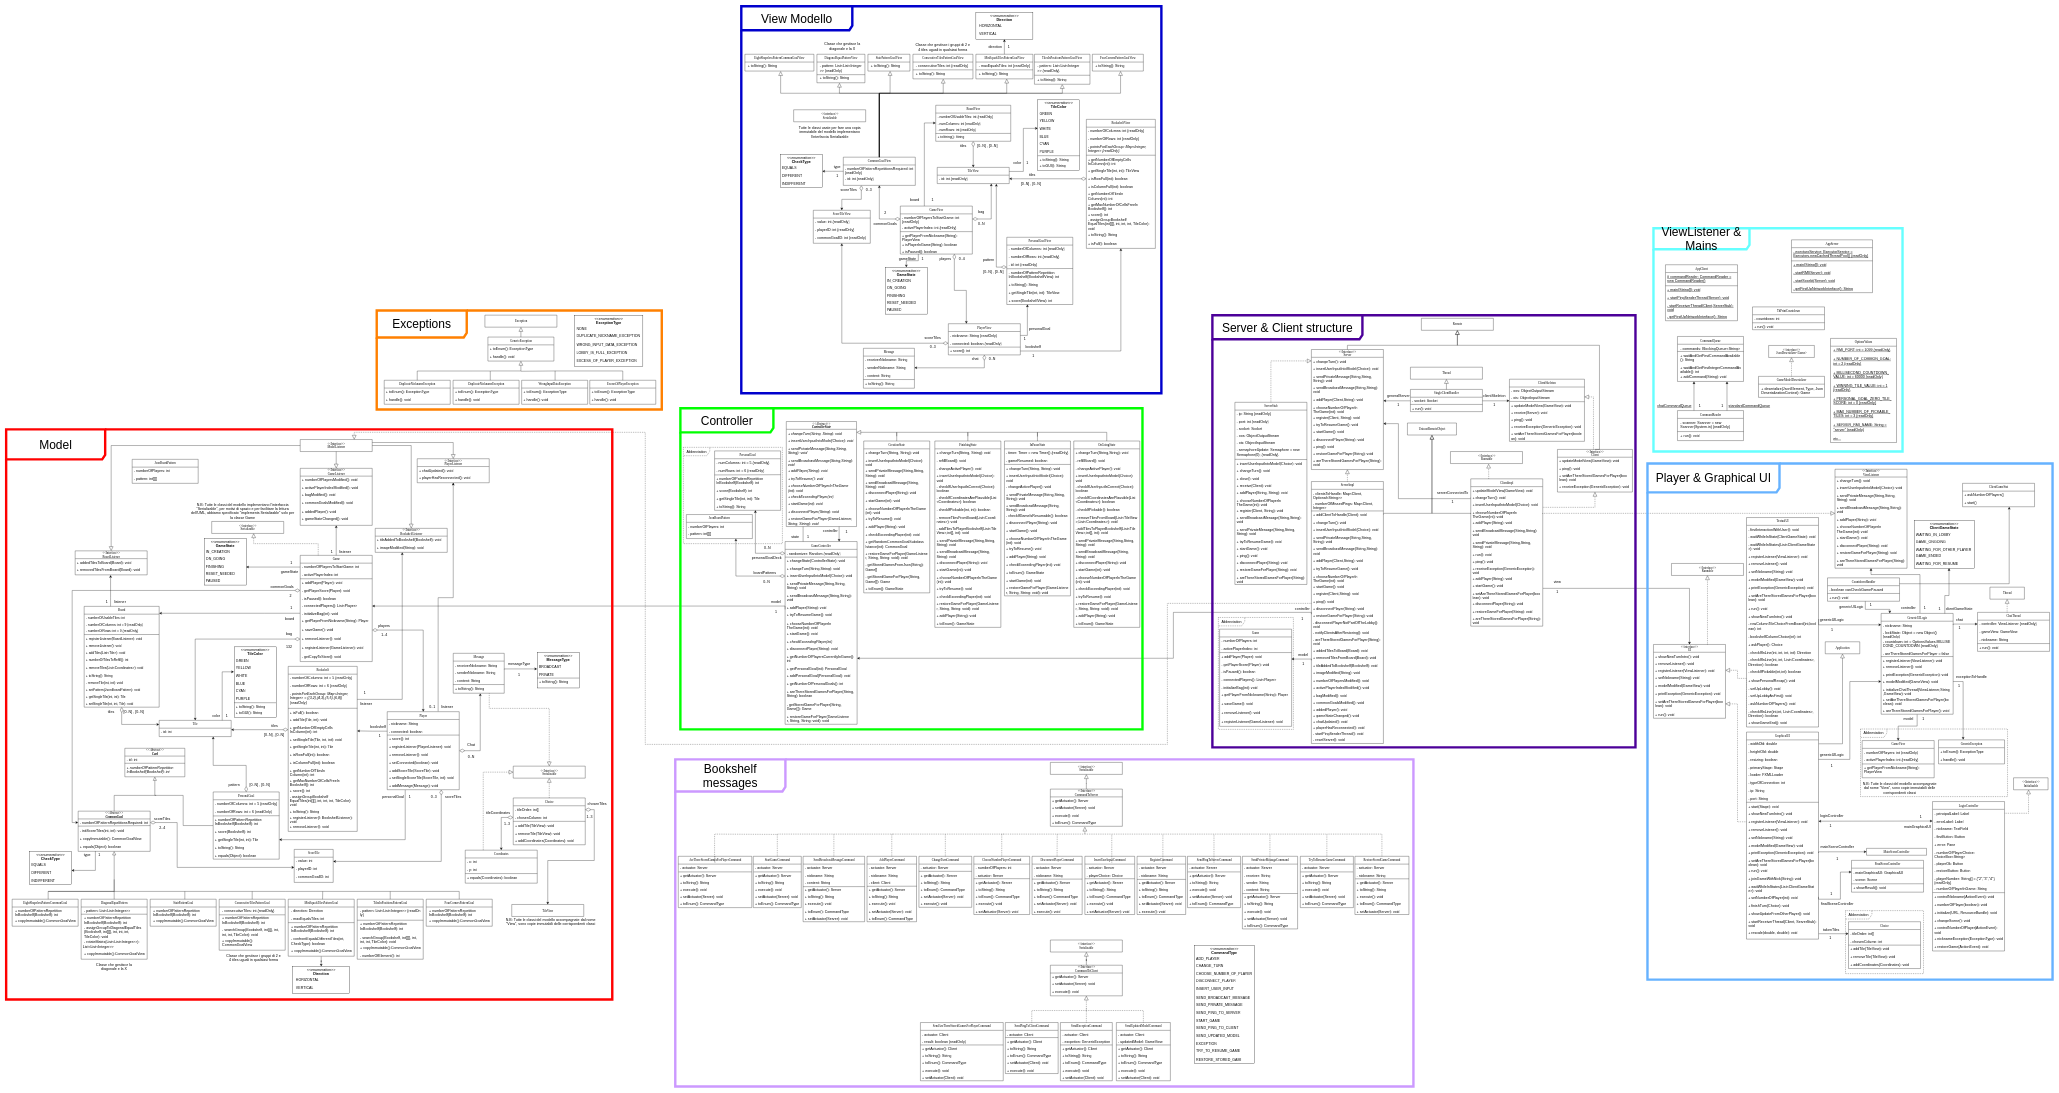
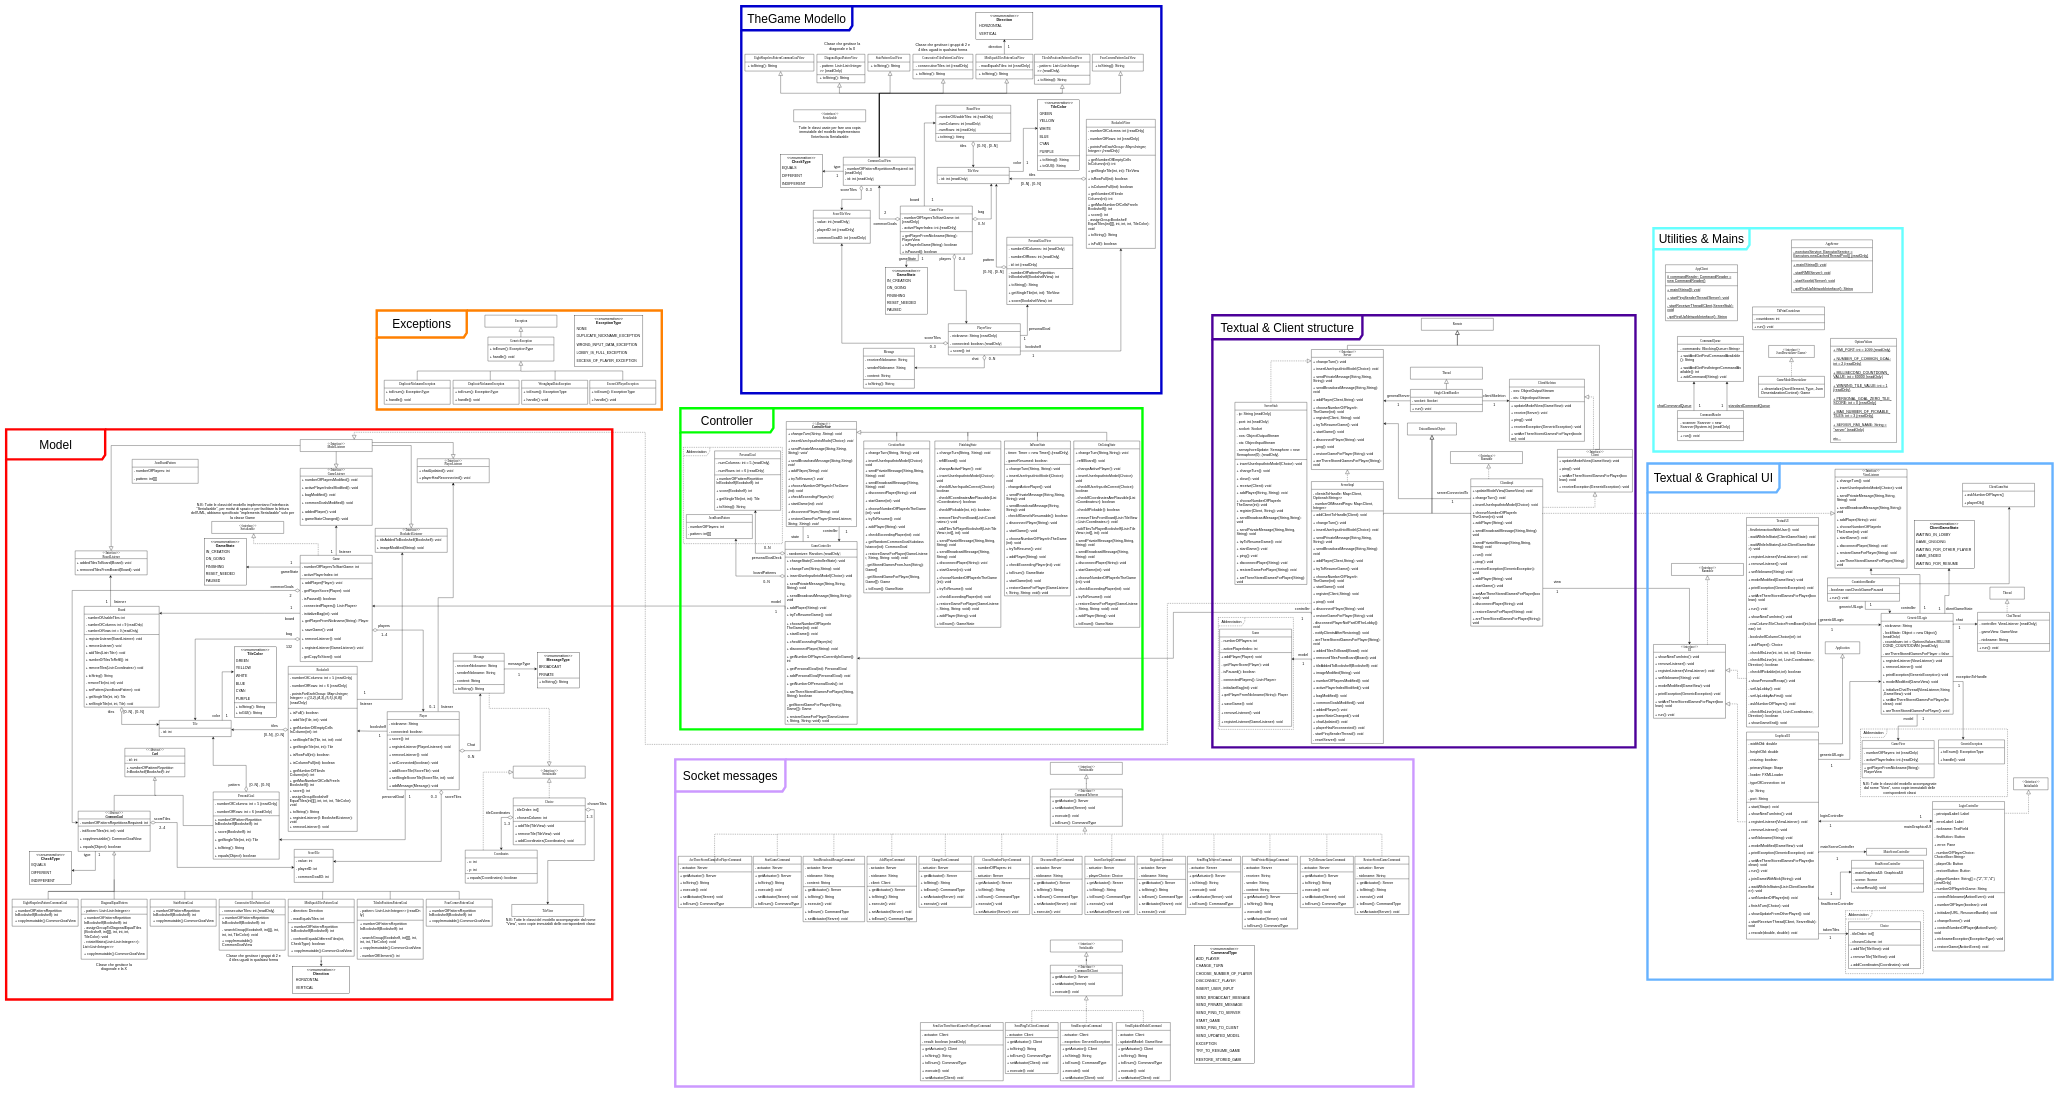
node "View Modello": label "View Modello" -> "TheGame Modello"
node "ViewListener & Mains": label "ViewListener & Mains" -> "Utilities & Mains"
node "Server & Client structure": label "Server & Client structure" -> "Textual & Client structure"
node "Player & Graphical UI": label "Player & Graphical UI" -> "Textual & Graphical UI"
node "+ start()": label "+ start()" -> "+ playerOk()"
node "Bookshelf messages": label "Bookshelf messages" -> "Socket messages"
